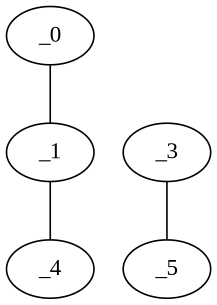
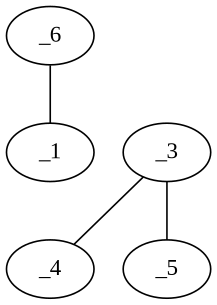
node "_0": label "_0" -> "_6"
edge "_1" -- "_4": now "_3" -- "_4"
